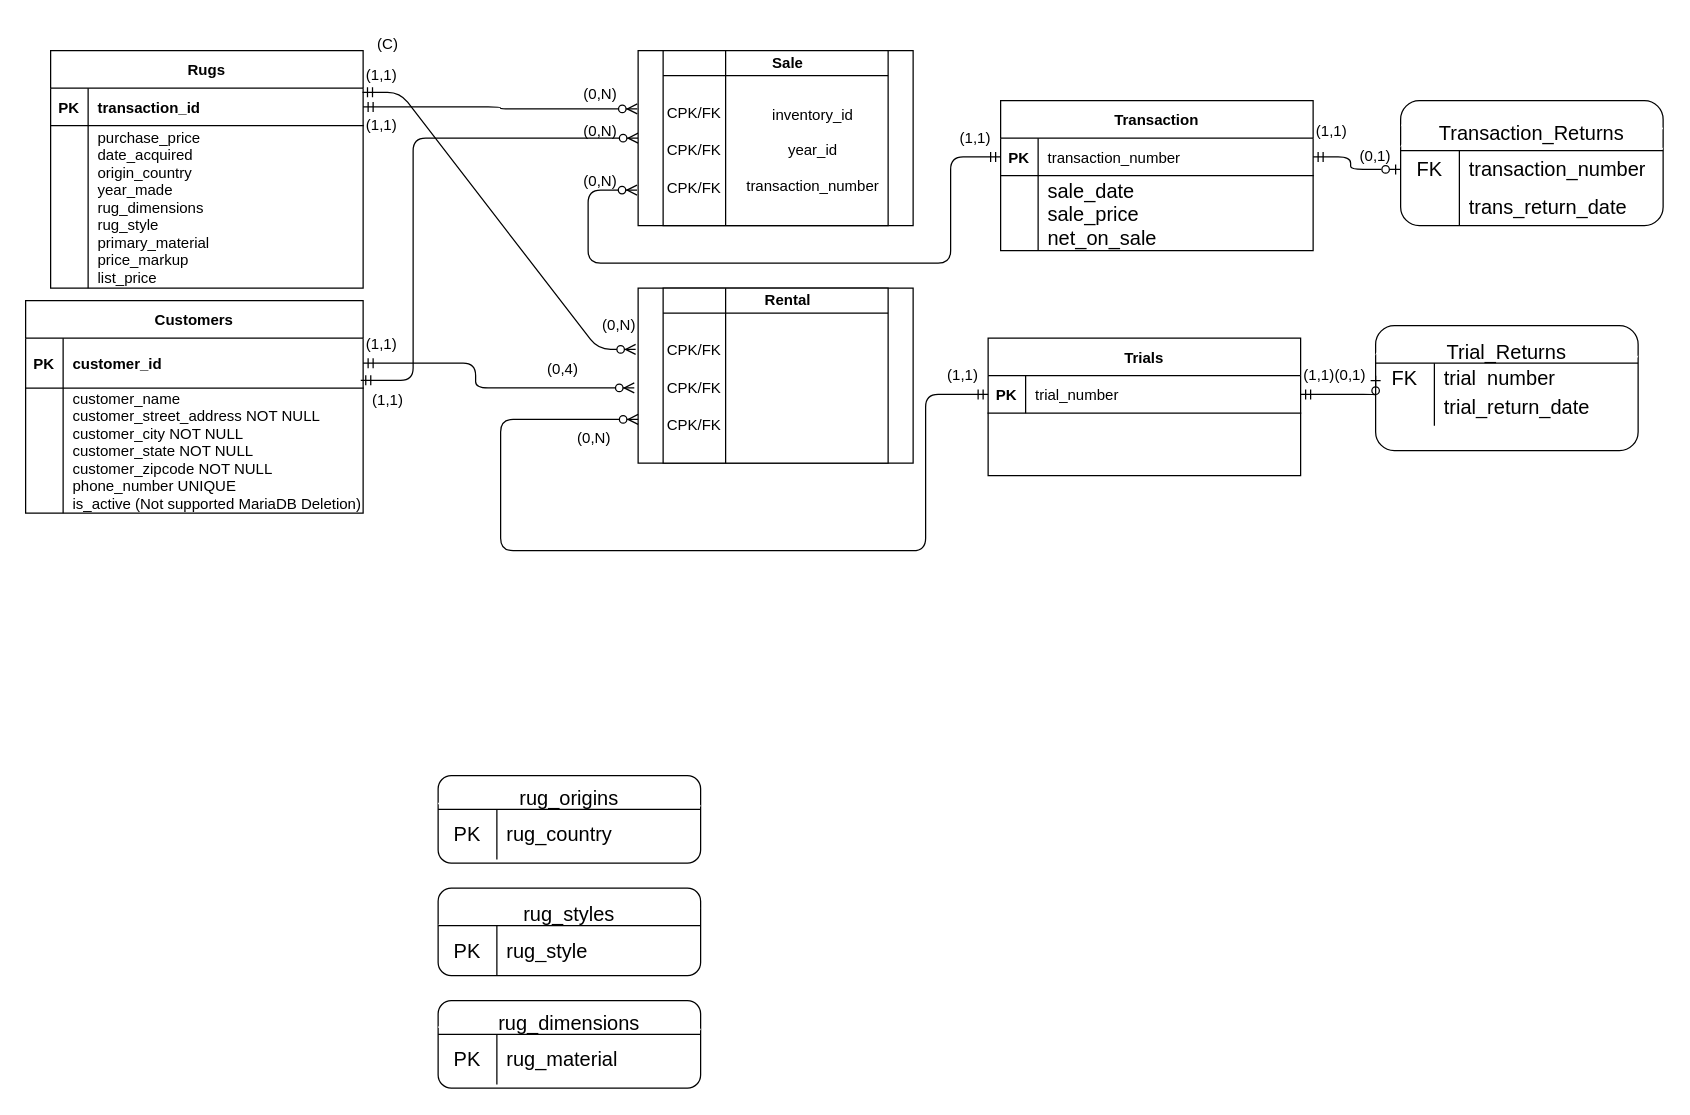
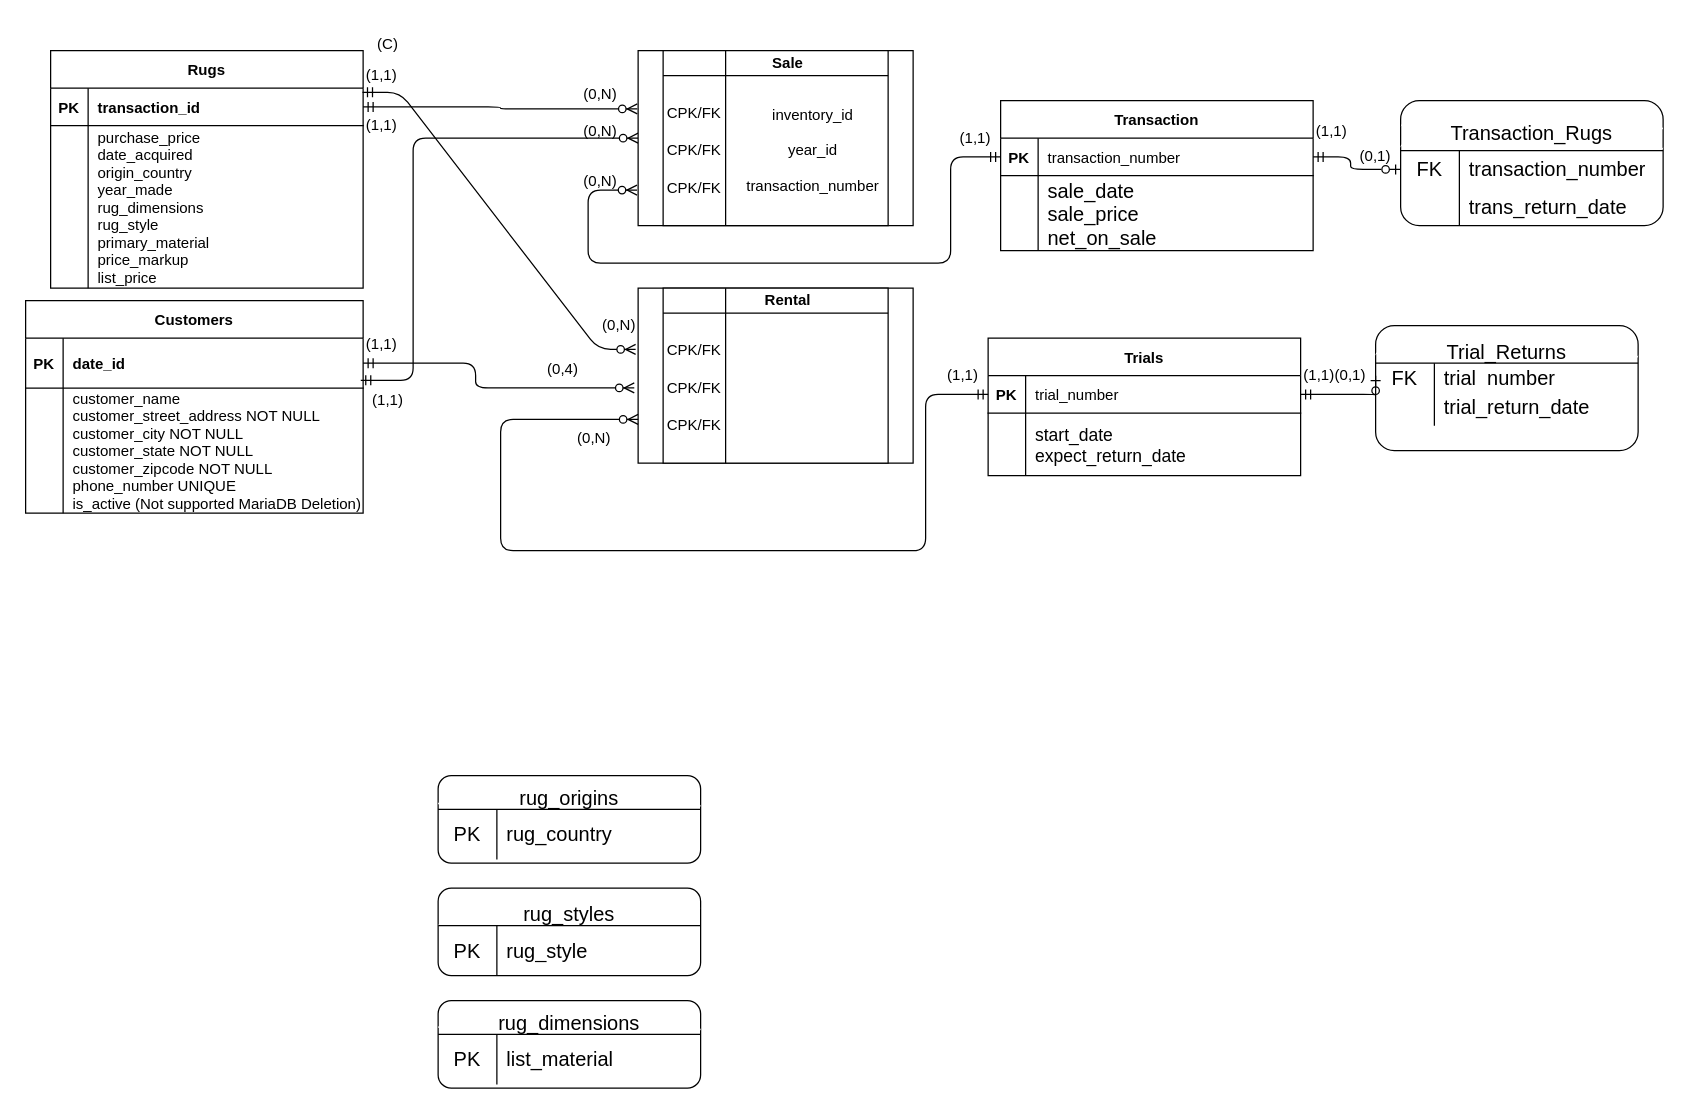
node "Transaction_Returns": label "Transaction_Returns" -> "Transaction_Rugs"
node "customer_id": label "customer_id" -> "date_id"
node "start_date expect_return_date": added
node "rug_material": label "rug_material" -> "list_material"
